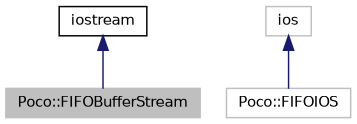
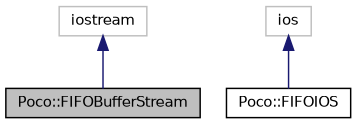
node "iostream": color black -> grey75
node "Poco::FIFOBufferStream": color grey75 -> black
node "Poco::FIFOIOS": color grey75 -> black
